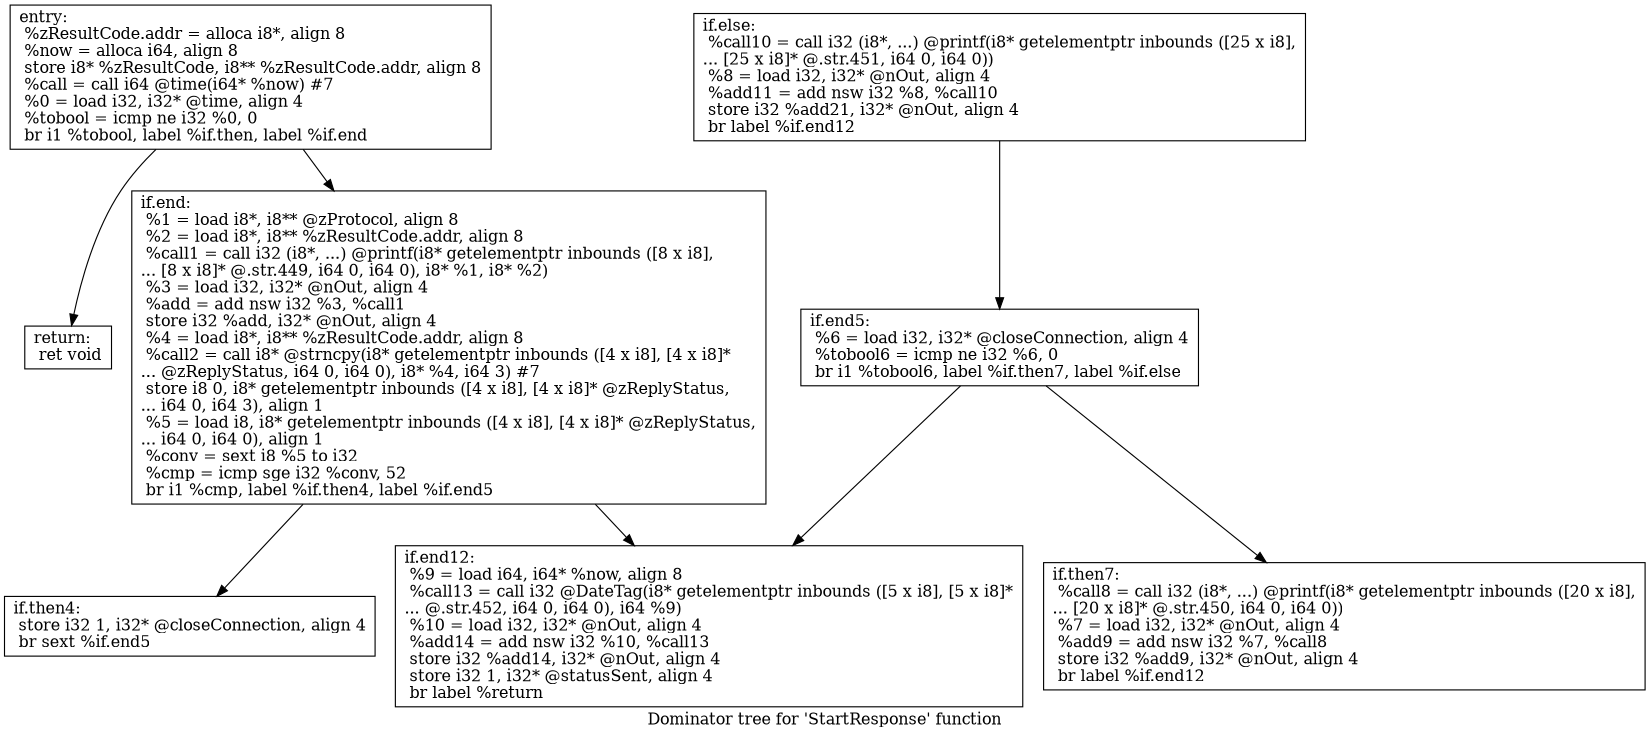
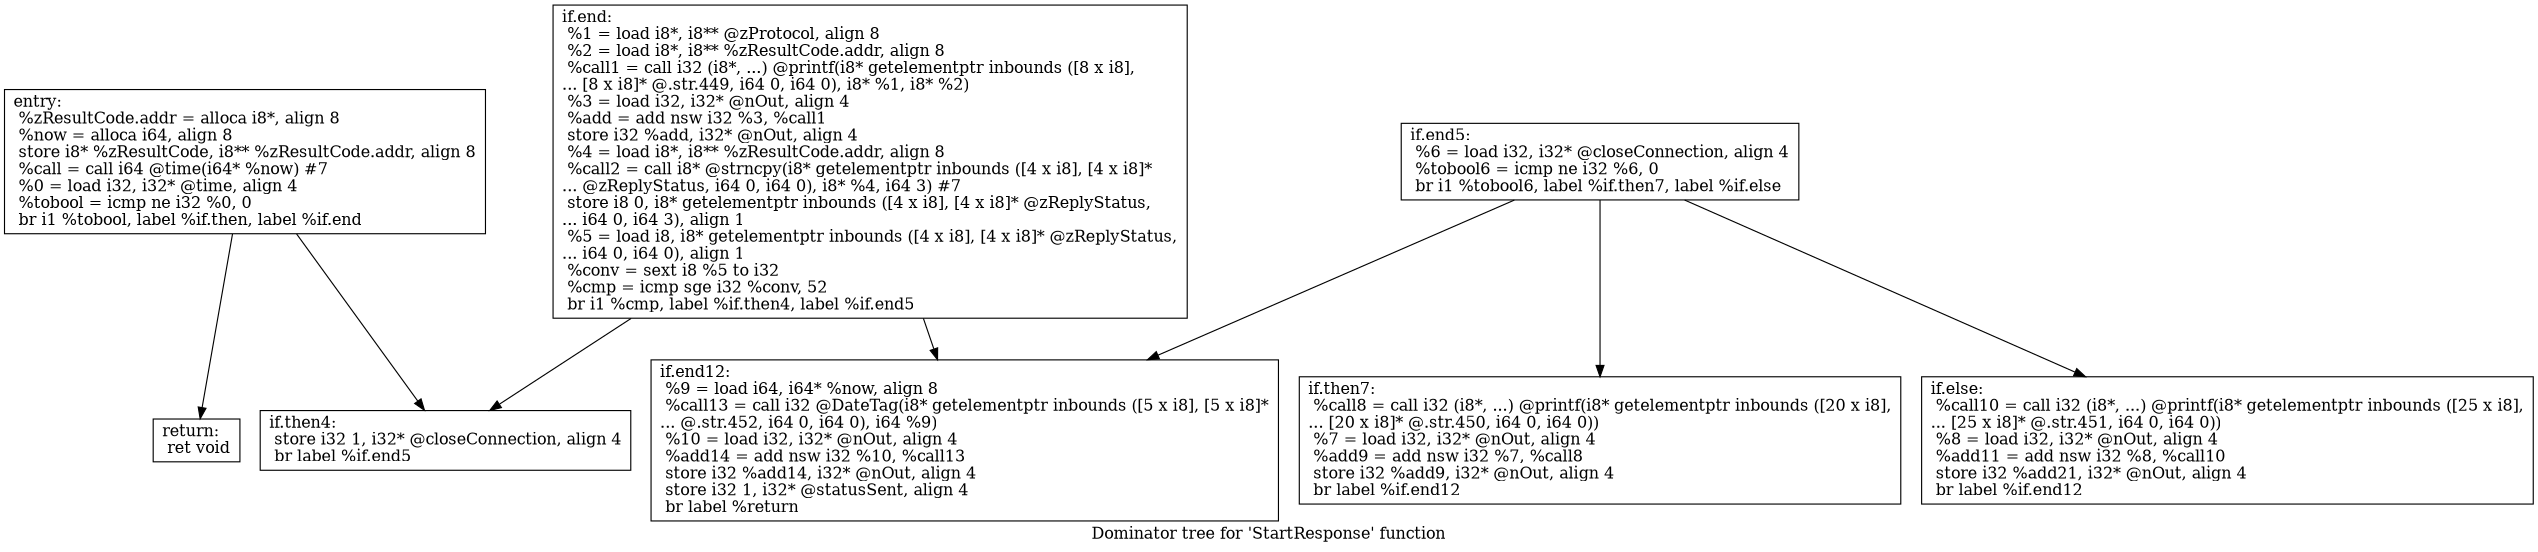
edge "entry:" -> "if.end:": now "entry:" -> "if.then4:"
edge "if.else:" -> "if.end5:": reversed
node "if.then4:": text "br sext %if.end5" -> "br label %if.end5"
